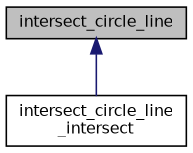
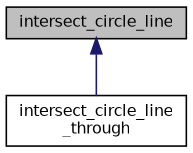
node "intersect_circle_line _intersect": label "intersect_circle_line _intersect" -> "intersect_circle_line _through"
